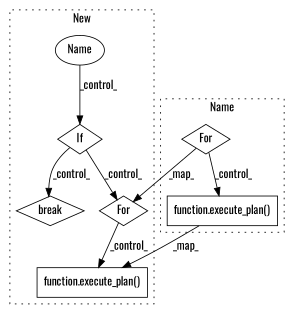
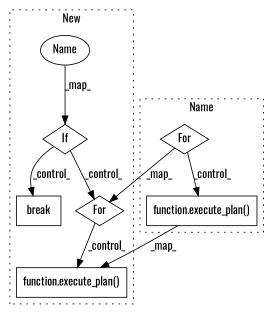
edge "Name" -> "If": label "_control_" -> "_map_"
node "break": shape diamond -> box
